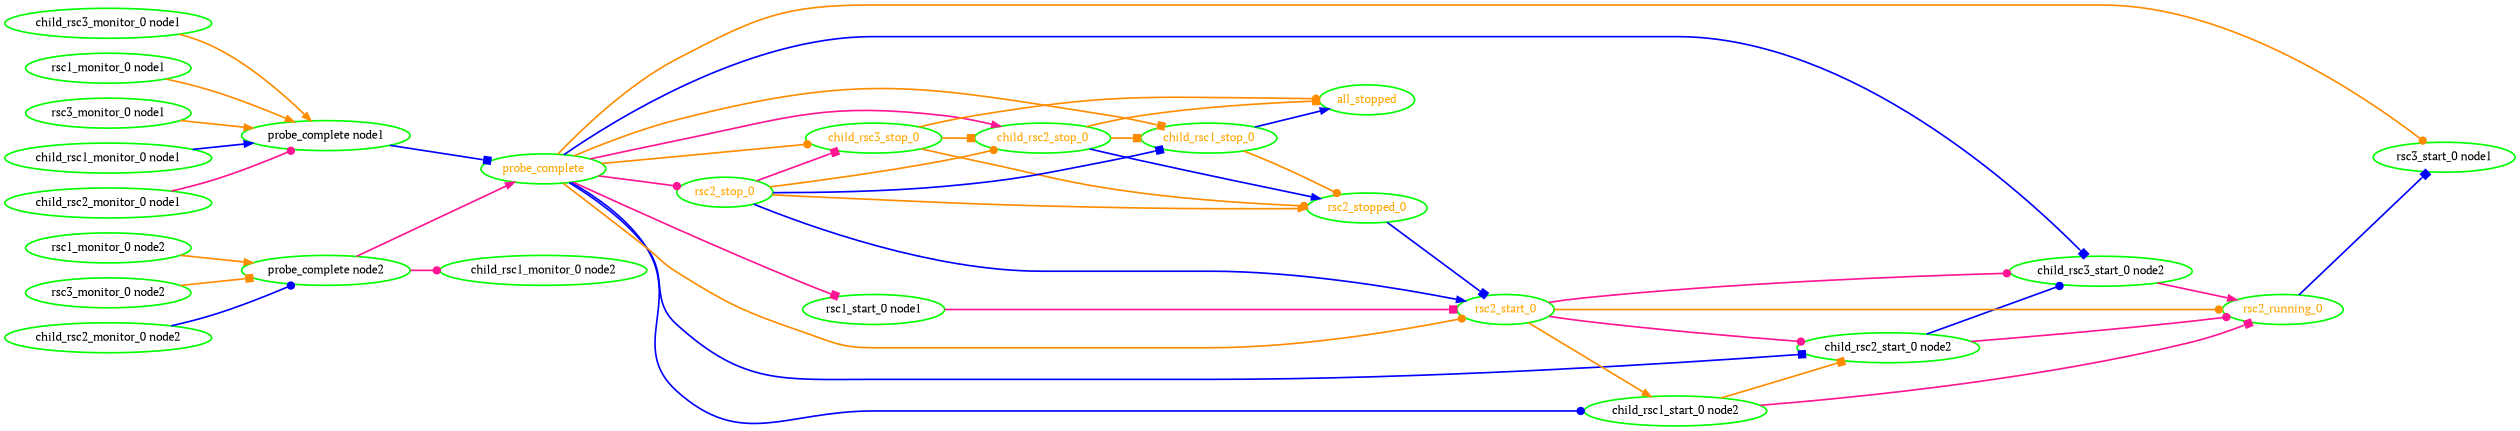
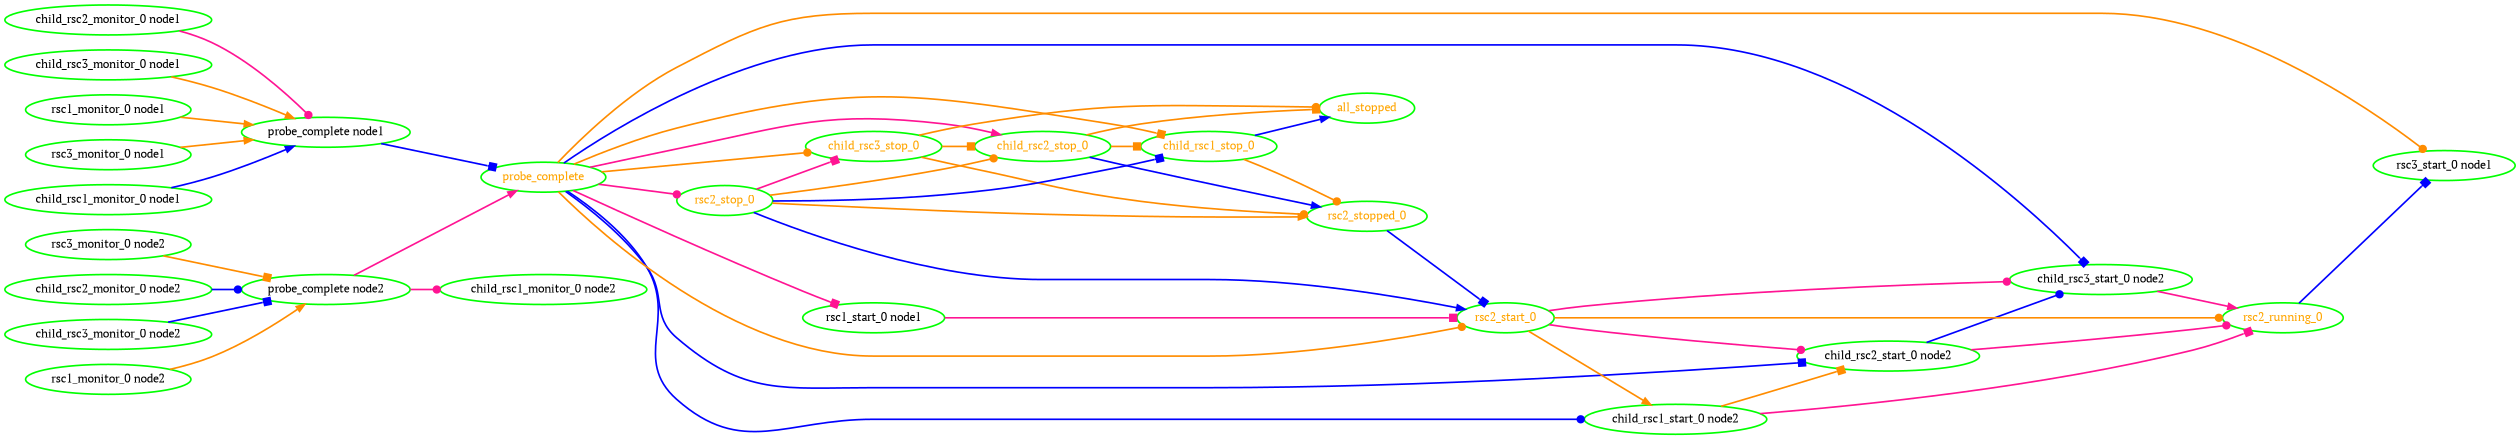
node "child_rsc3_monitor_0 node2": added
